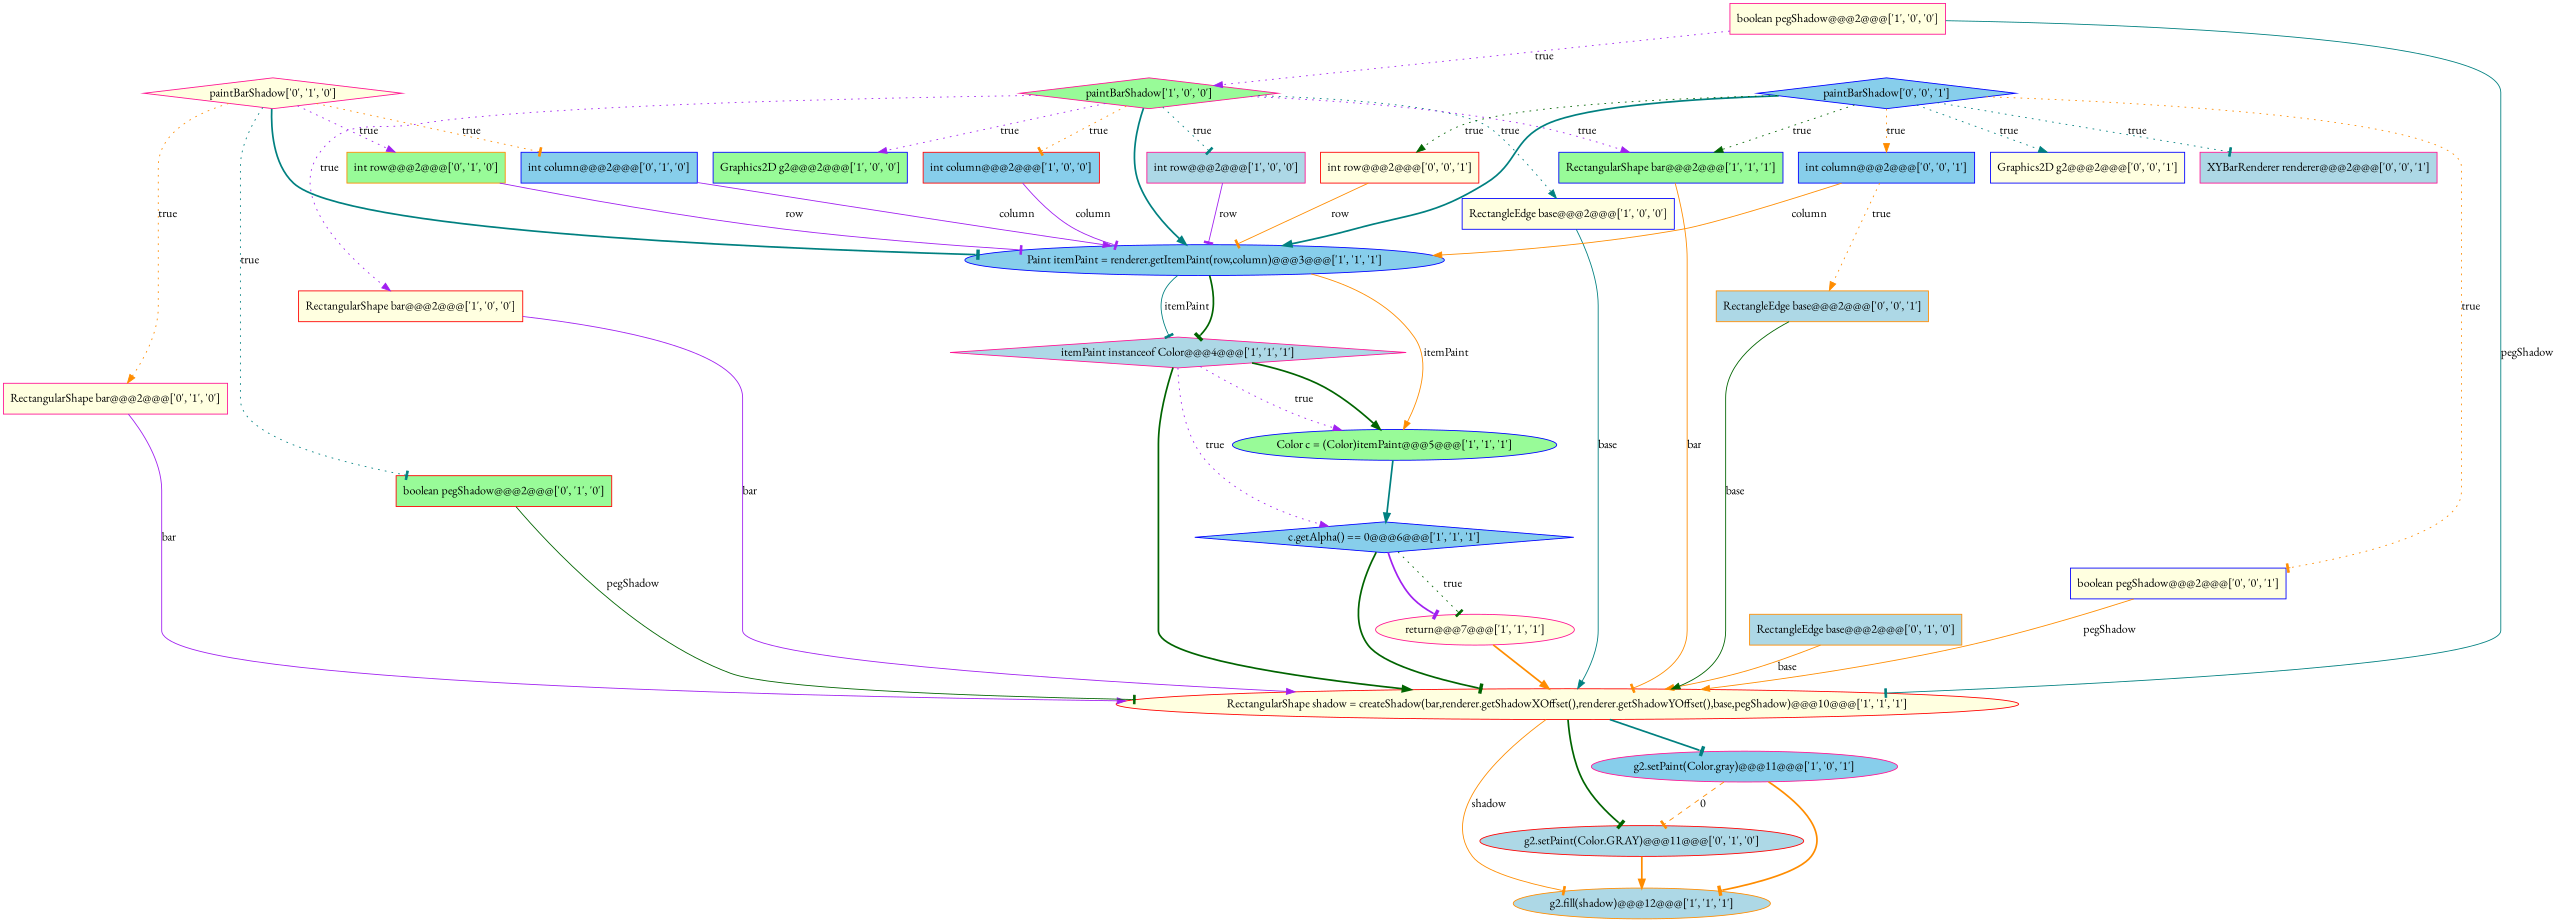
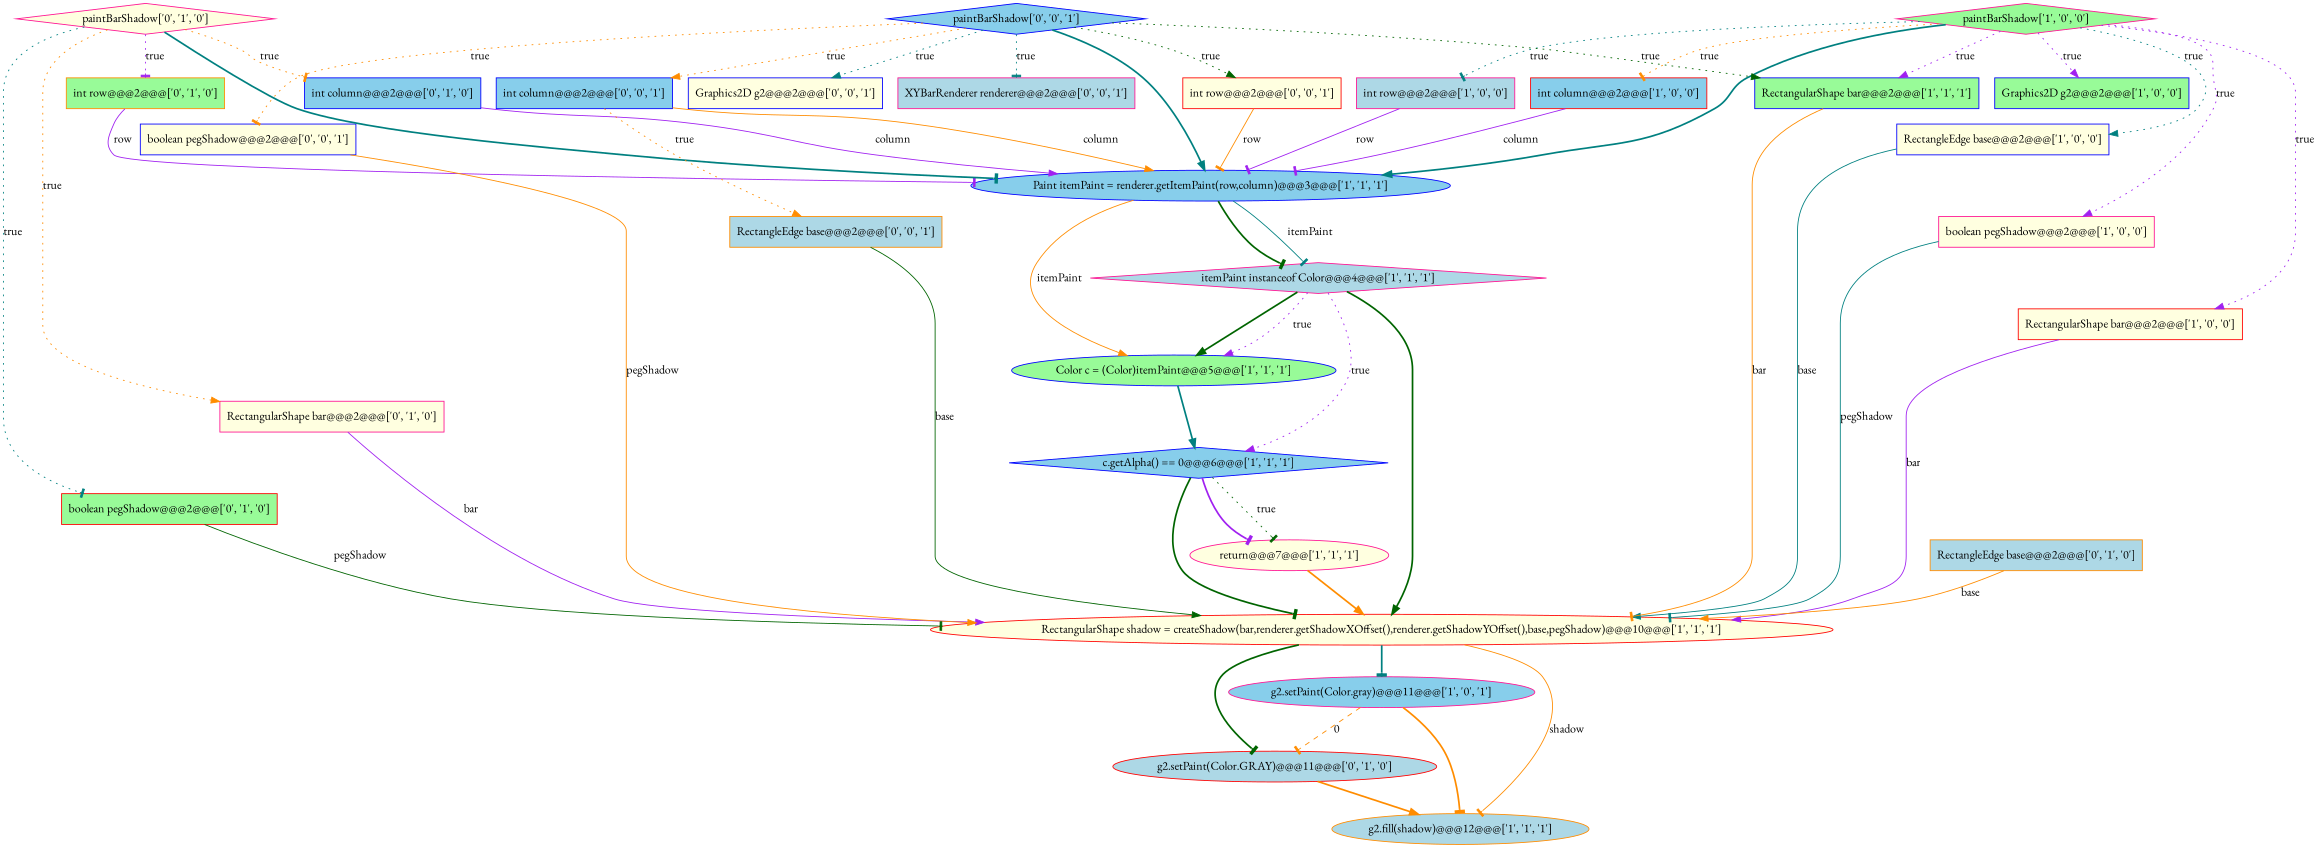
edge "boolean pegShadow@@@2@@@['1', '0', '0']" -> "paintBarShadow['1', '0', '0']": reversed
edge "paintBarShadow['0', '1', '0']" -> "int row@@@2@@@['0', '1', '0']": arrowhead normal -> tee
